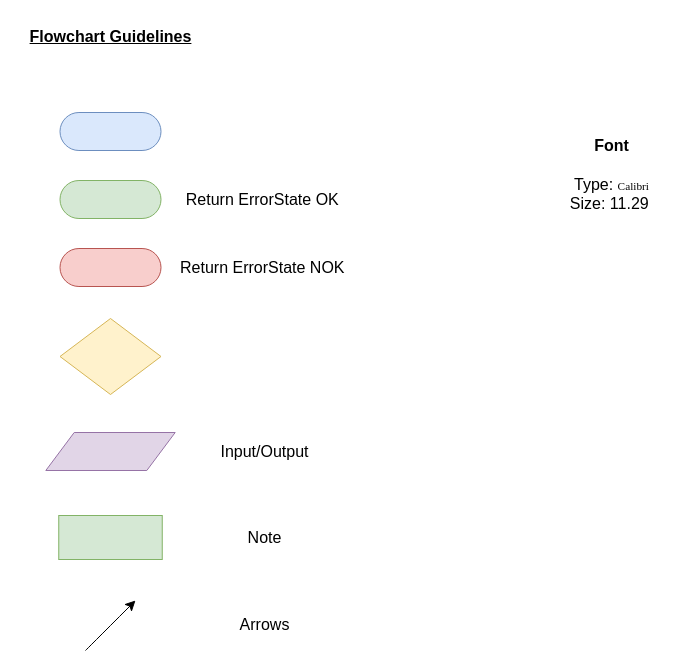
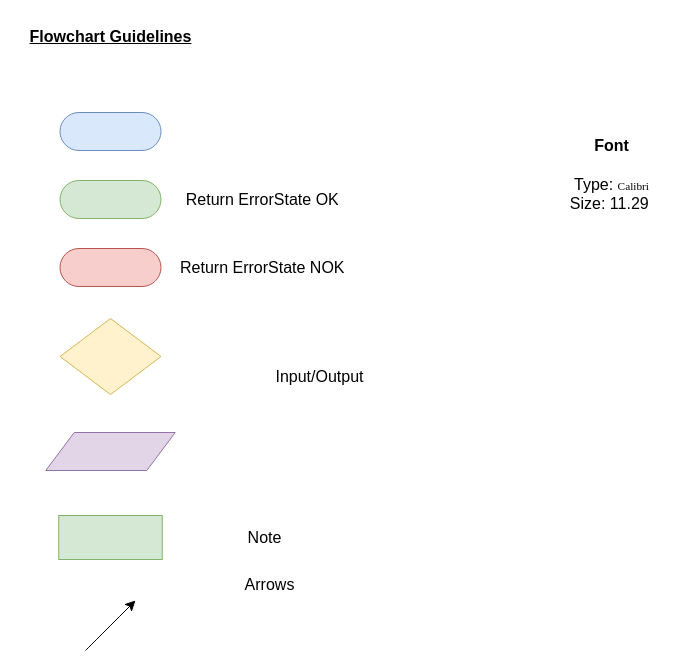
node "Input/Output": moved (265, 452) -> (320, 377)
node "Arrows": moved (265, 624) -> (270, 584)
